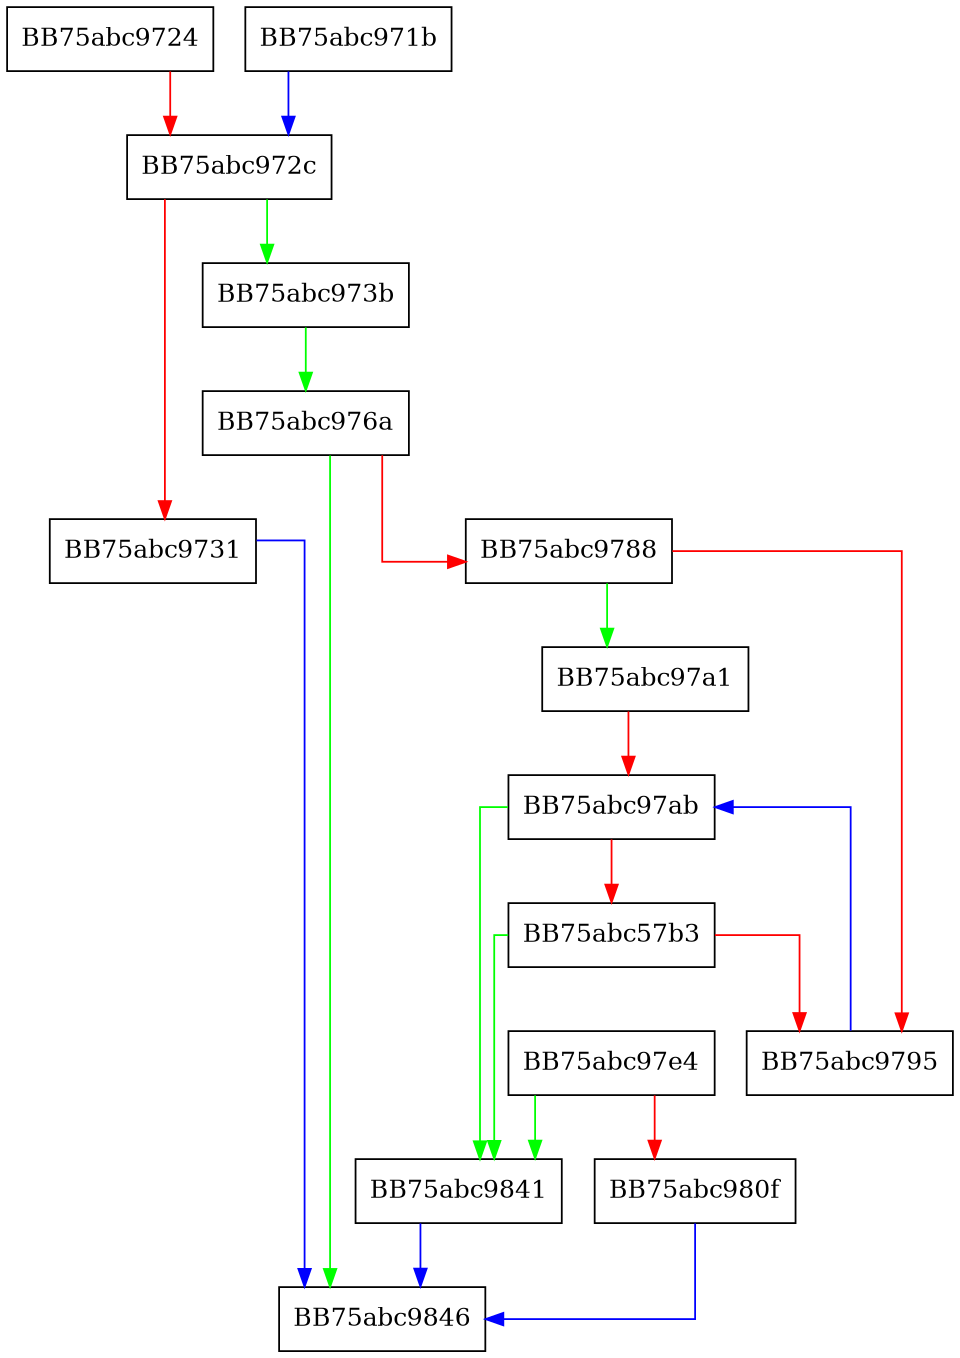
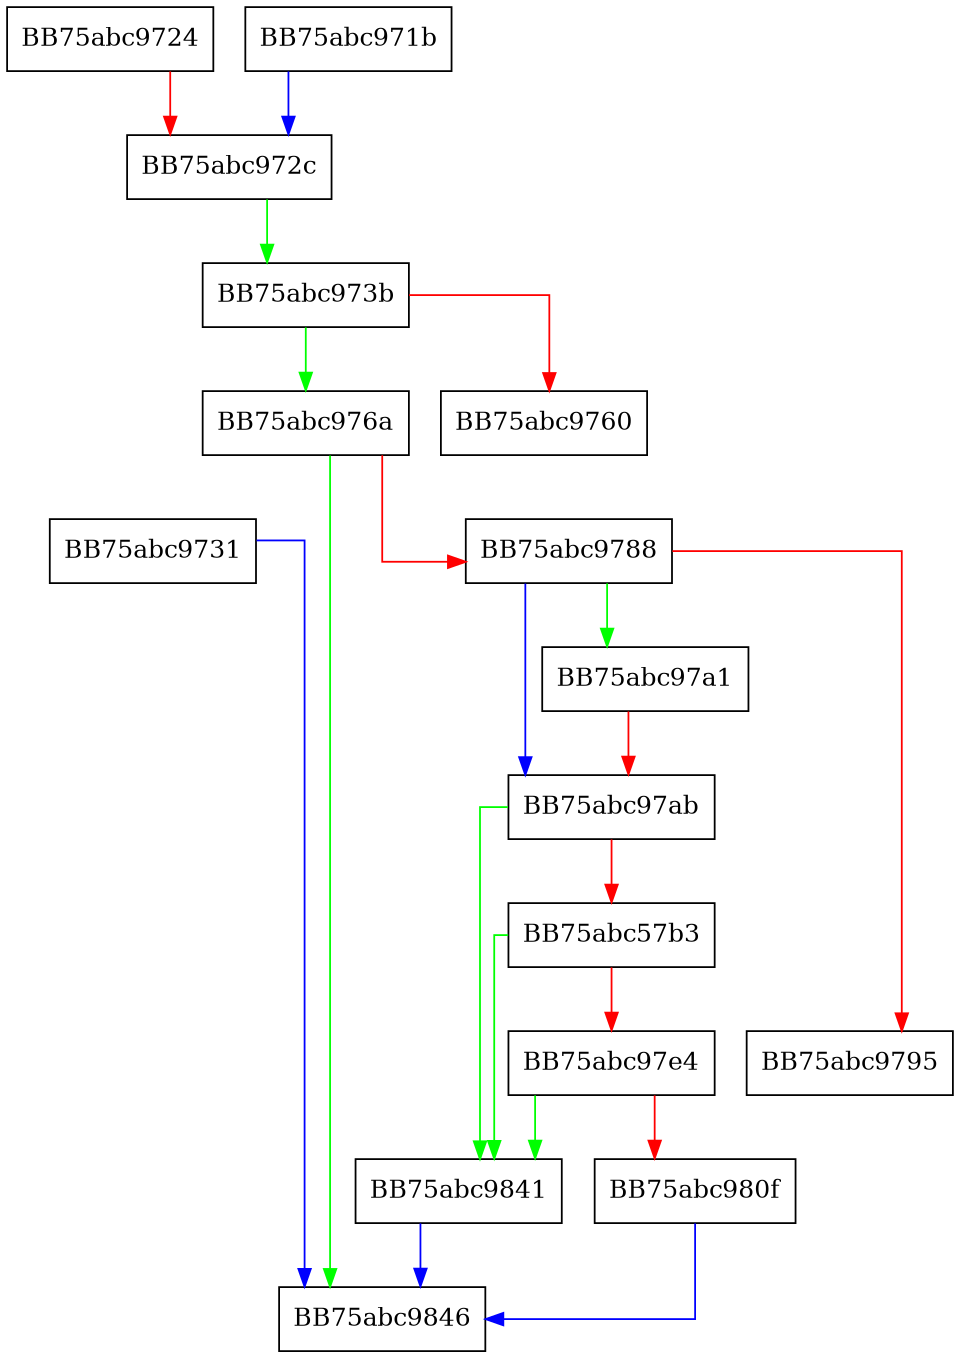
edge "BB75abc972c" -> "BB75abc9731": removed
node "BB75abc9760": added
edge "BB75abc9795" -> "BB75abc97ab": now "BB75abc9788" -> "BB75abc97ab"
edge "BB75abc57b3" -> "BB75abc9795": now "BB75abc57b3" -> "BB75abc97e4"
